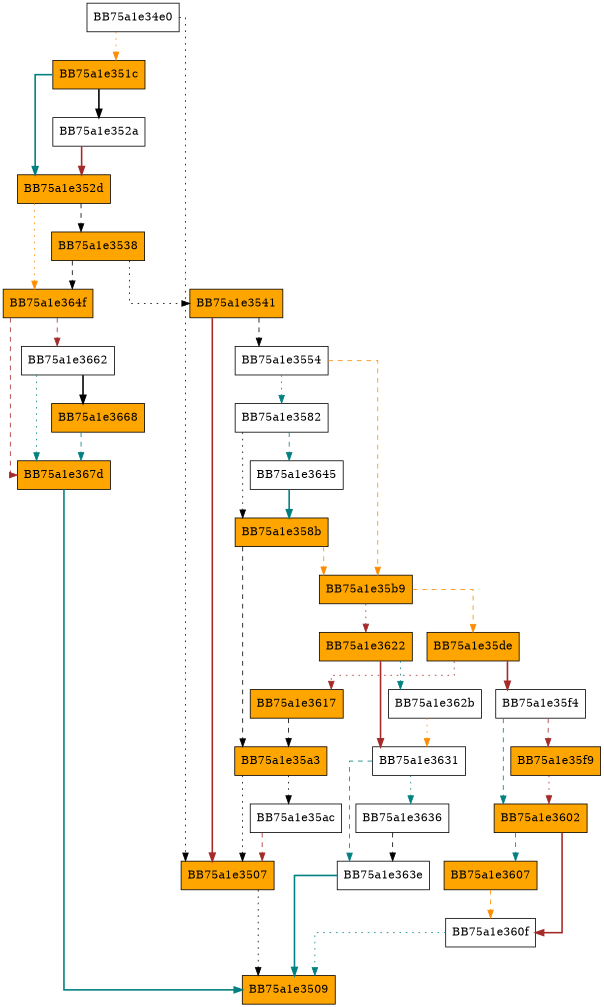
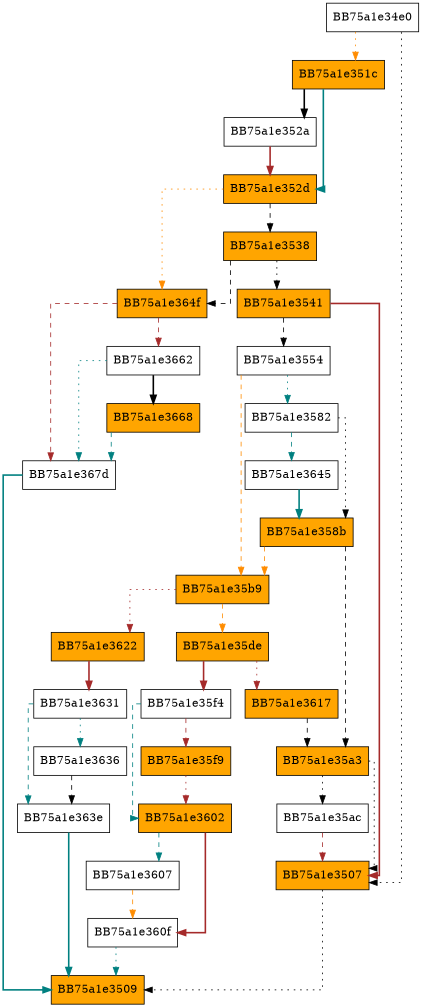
node "BB75a1e367d": fillcolor orange -> white
node "BB75a1e362b": removed
node "BB75a1e3607": fillcolor orange -> white
